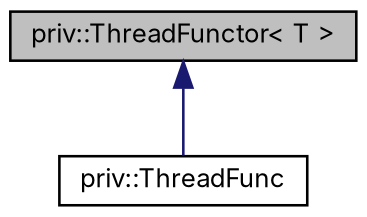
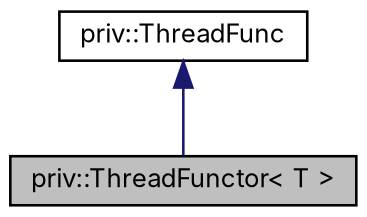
edge "priv::ThreadFunc" -> "priv::ThreadFunctor< T >": reversed
